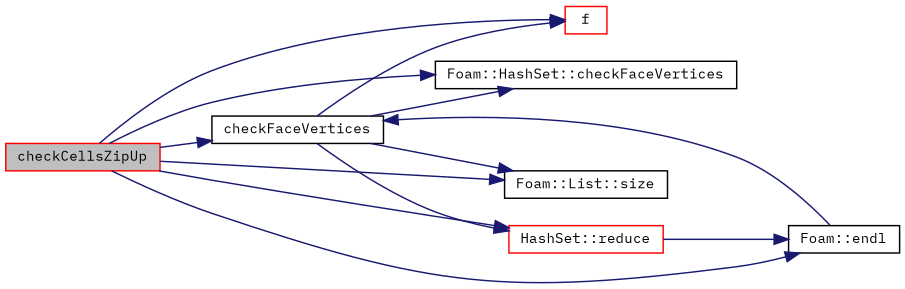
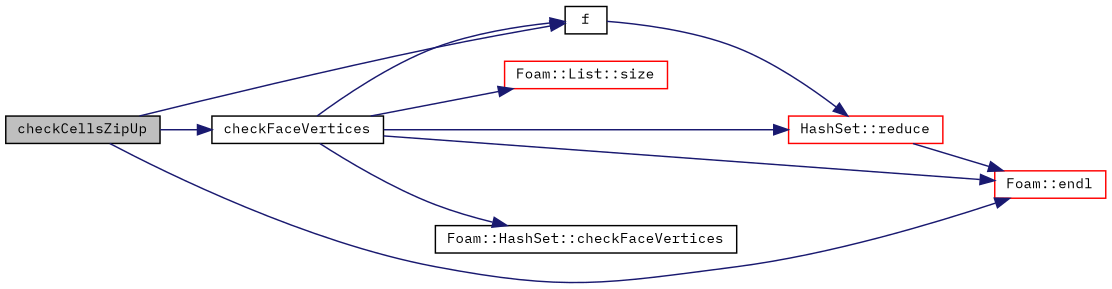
node "f": color red -> black
edge "checkCellsZipUp" -> "Foam::HashSet::checkFaceVertices": removed
edge "Foam::endl" -> "checkFaceVertices": reversed
node "checkCellsZipUp": color red -> black
edge "checkCellsZipUp" -> "Foam::List::size": removed
node "Foam::List::size": color black -> red
edge "checkCellsZipUp" -> "HashSet::reduce": now "f" -> "HashSet::reduce"
node "Foam::endl": color black -> red
